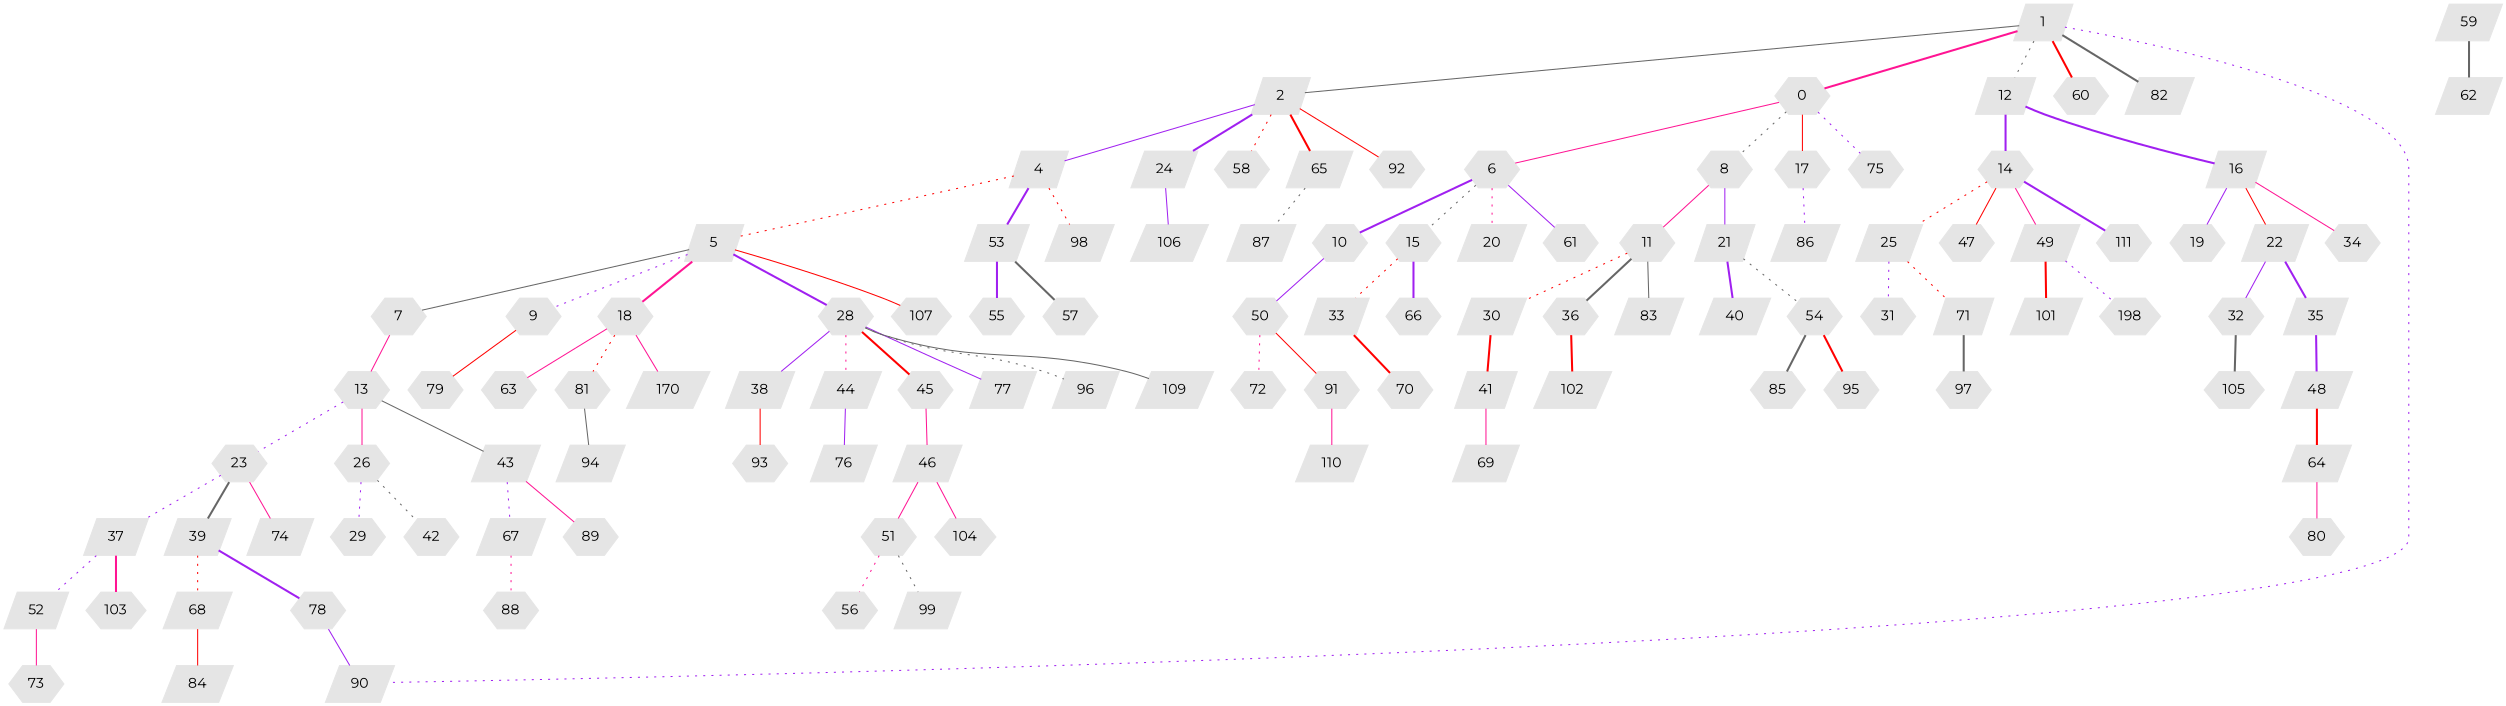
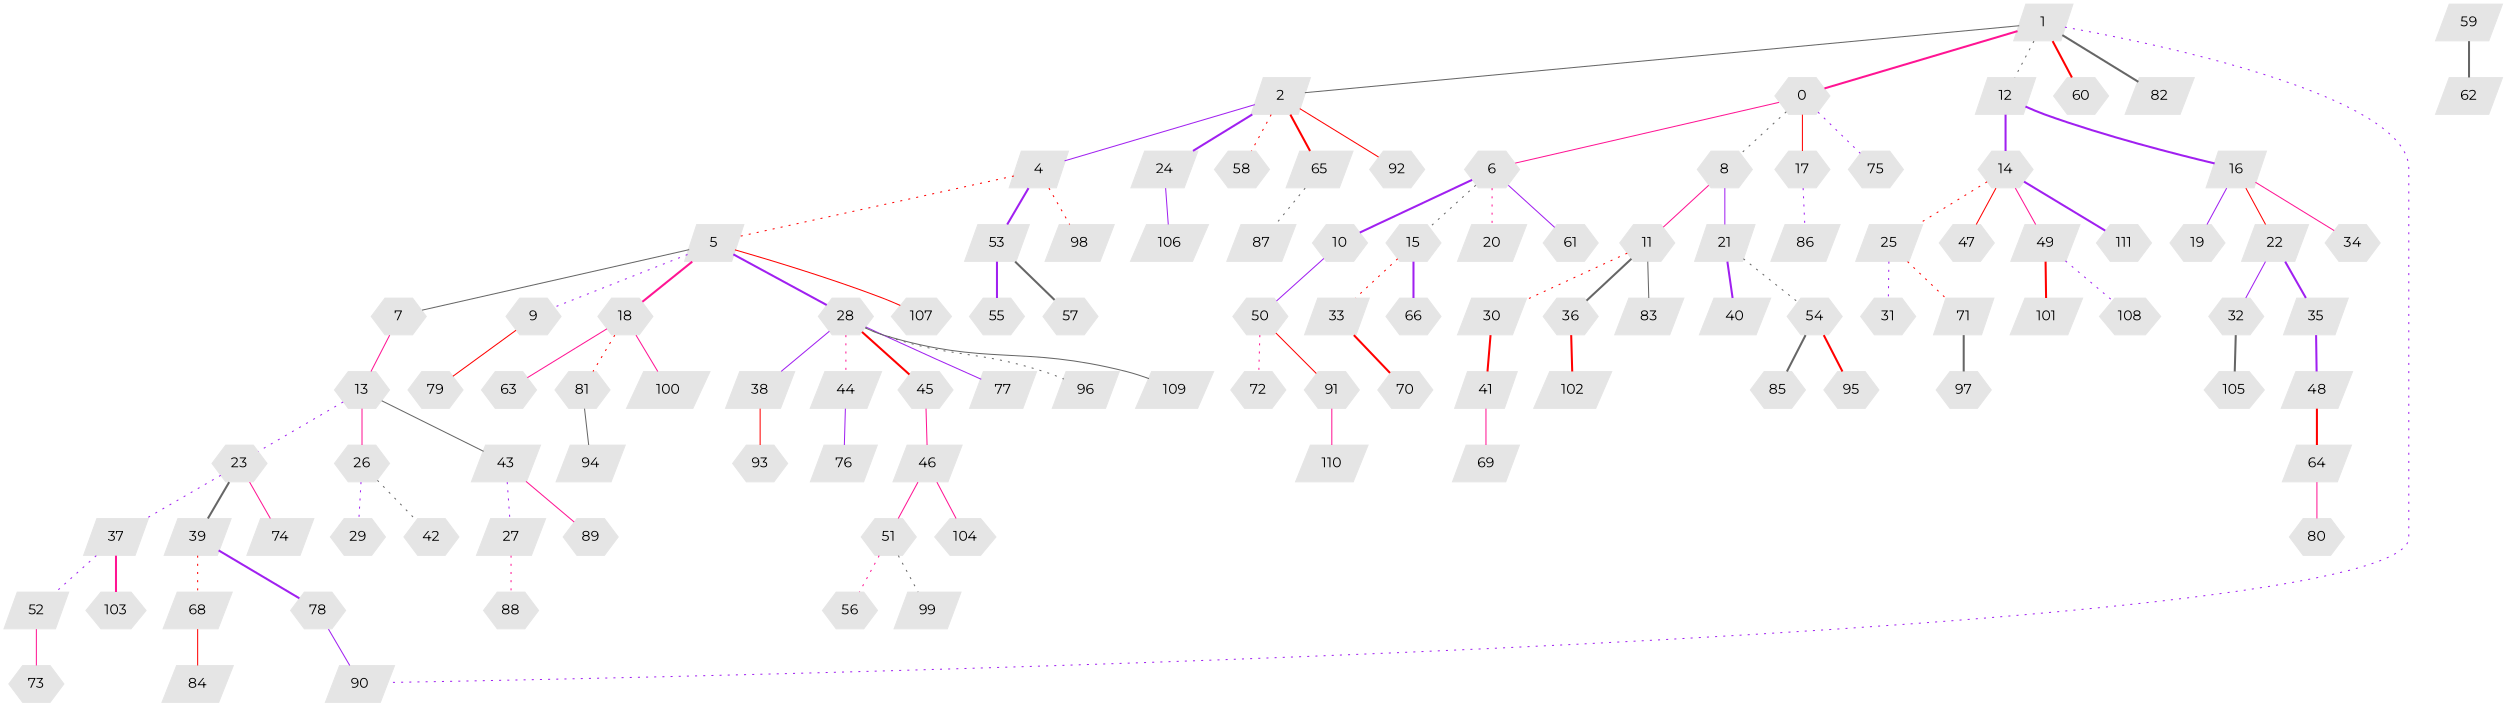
node "198": label "198" -> "108"
node "170": label "170" -> "100"
node "67": label "67" -> "27"
